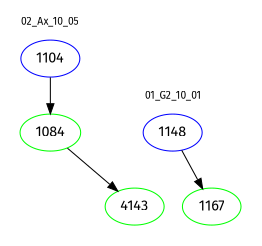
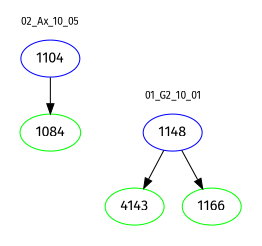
edge "1084" -> "4143": now "1148" -> "4143"
node "1167": label "1167" -> "1166"
